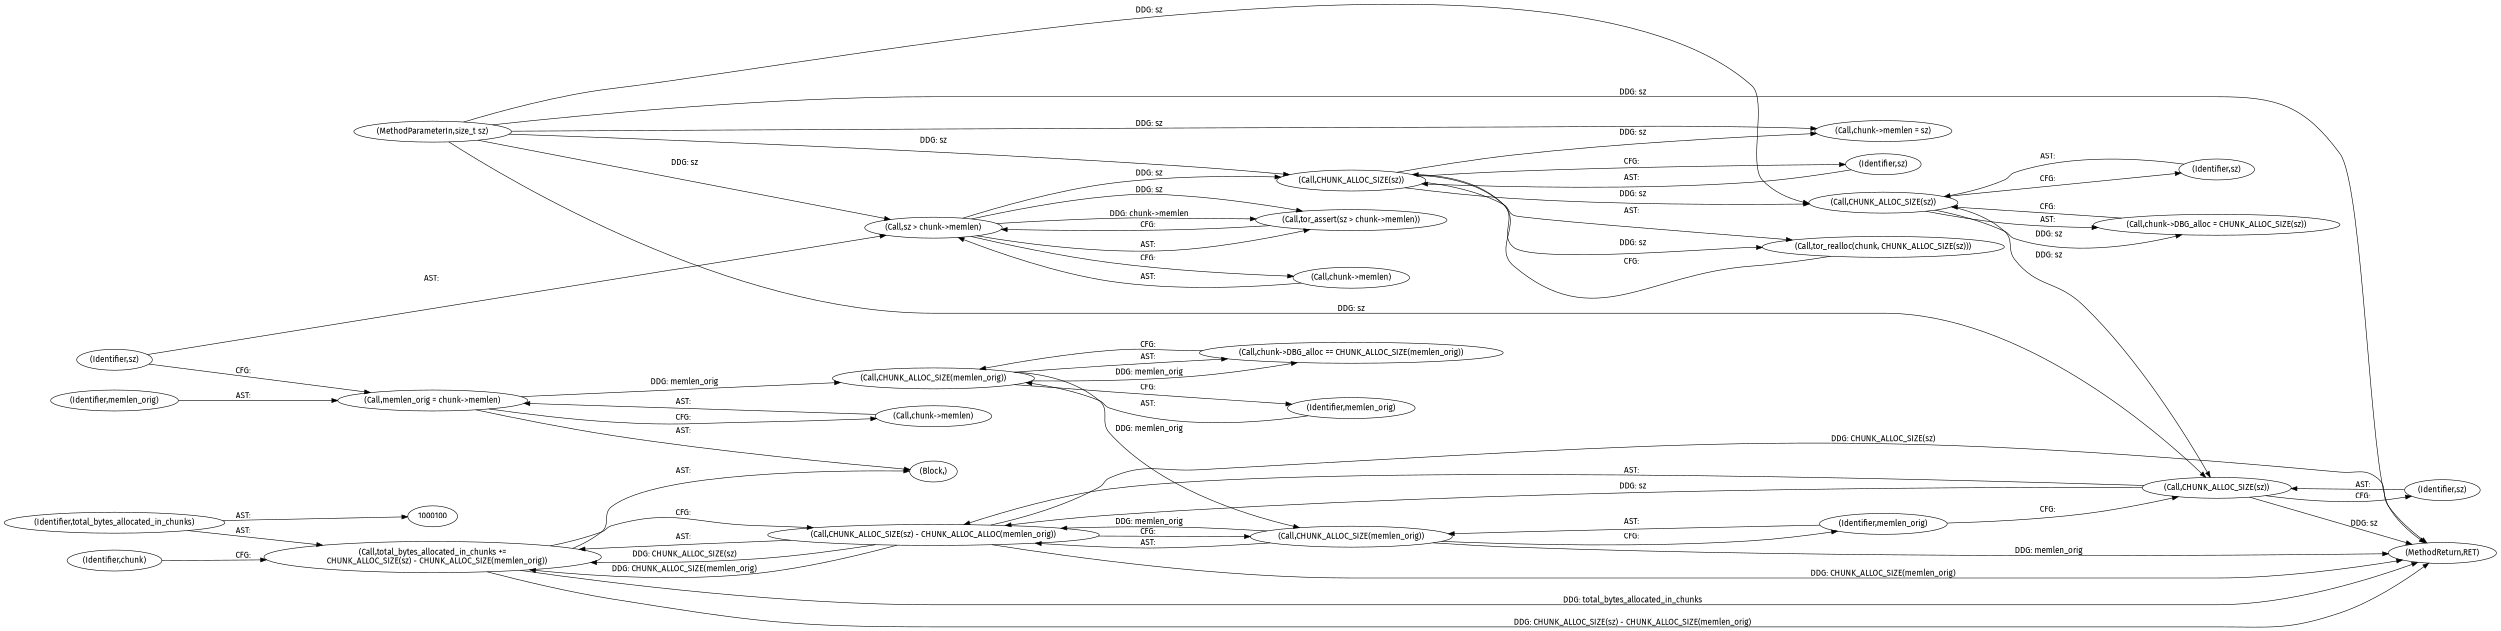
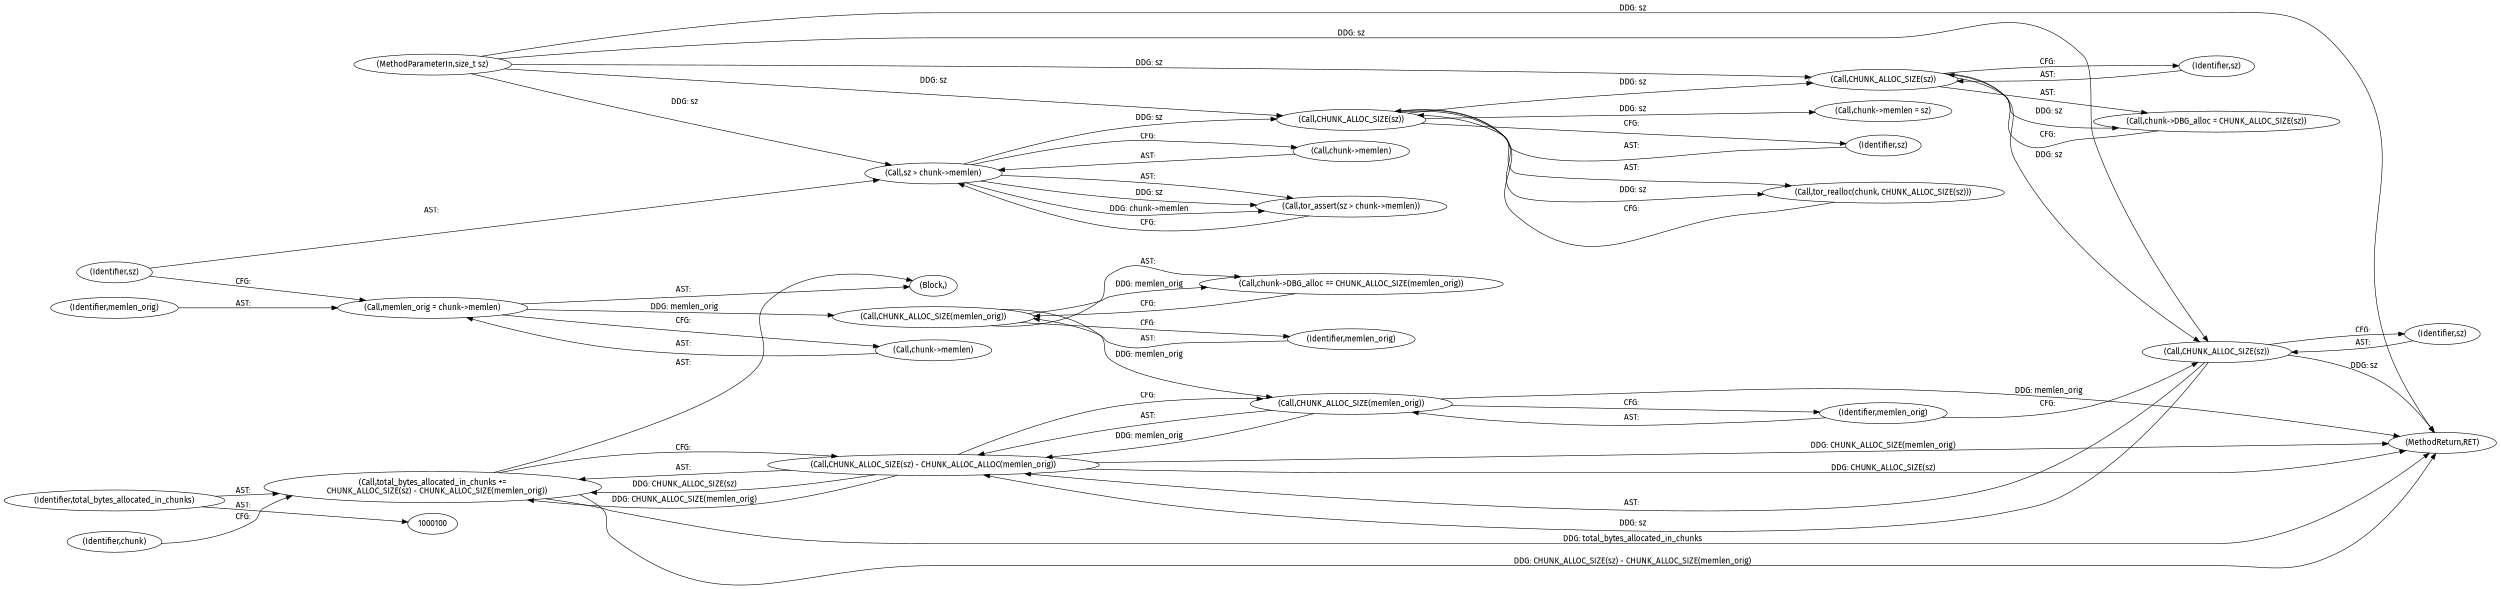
edge "(MethodParameterIn,size_t sz)" -> "(Call,chunk->memlen = sz)": removed, label "DDG: sz"
